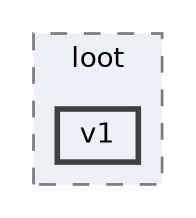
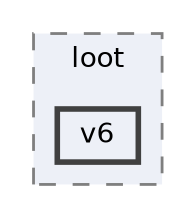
node "v1": label "v1" -> "v6"
